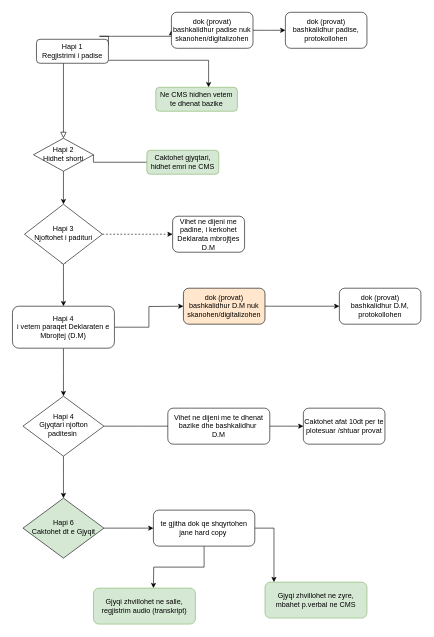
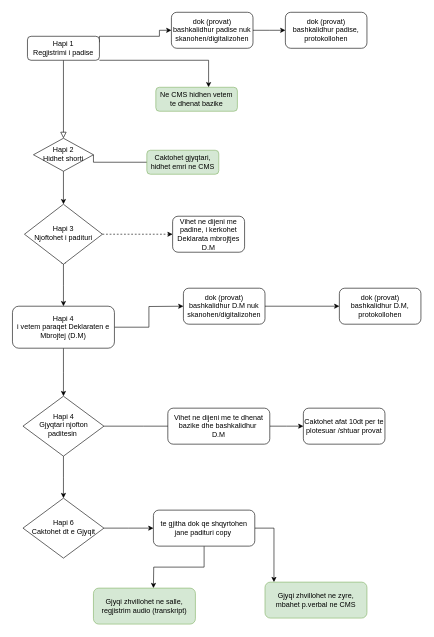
node "Hapi 1 Regjistrimi i padise": moved (72, 51) -> (63, 48)
node "dok (provat) bashkalidhur D.M nuk skanohen/digitalizohen": fillcolor #ffe6cc -> #ffffff
node "Hapi 6 Caktohet dt e Gjyqit": fillcolor #d5e8d4 -> #ffffff
node "te gjitha dok qe shqyrtohen jane hard copy": label "te gjitha dok qe shqyrtohen jane hard copy" -> "te gjitha dok qe shqyrtohen jane padituri copy"
